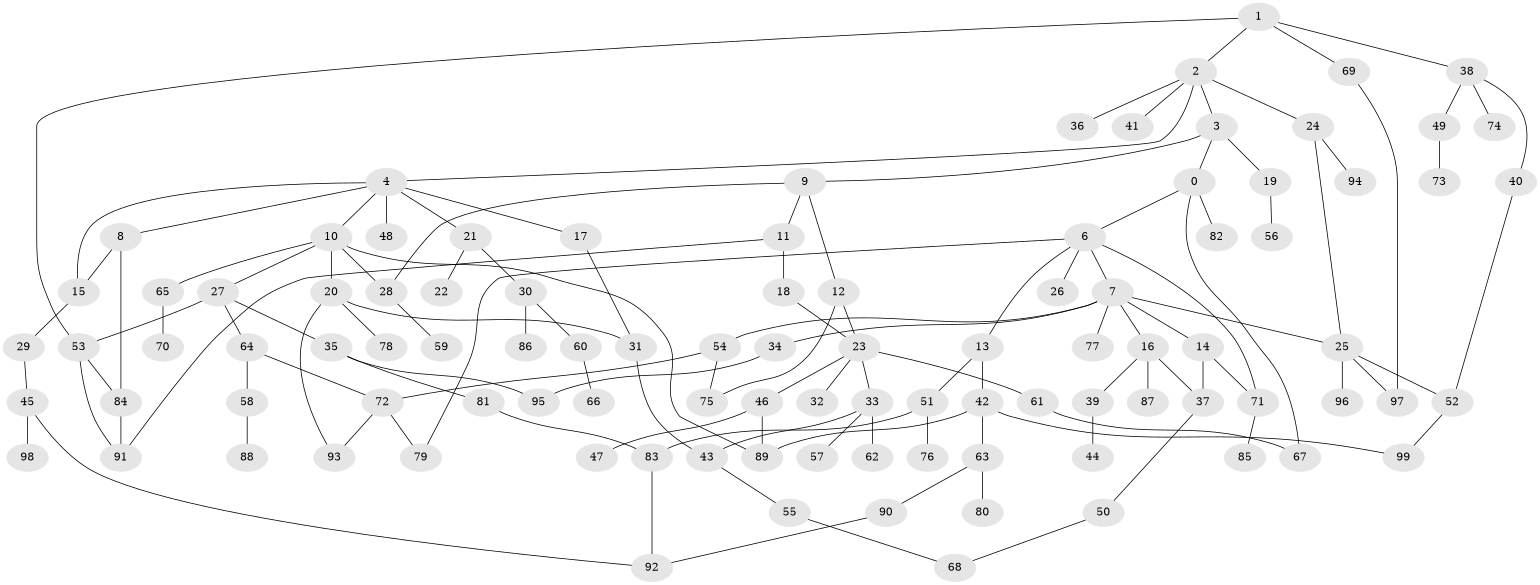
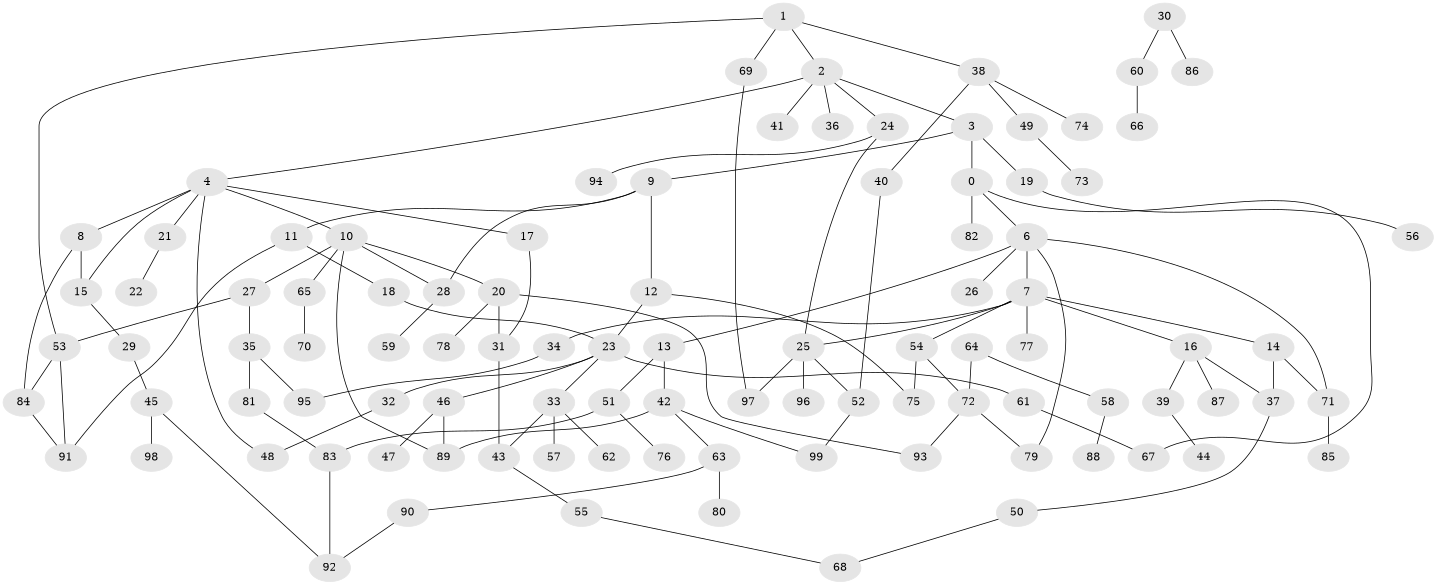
edge "21" -- "30": removed
edge "27" -- "64": removed
edge "32" -- "48": added
